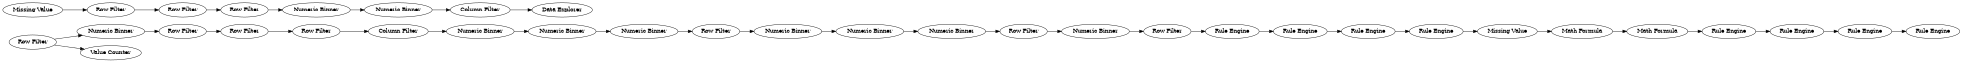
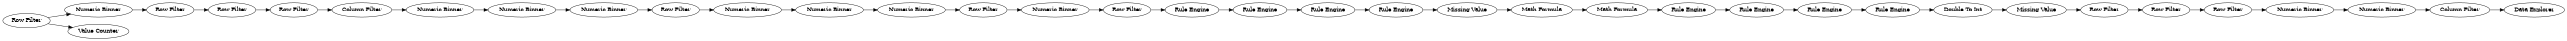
node "Double To Int": added
